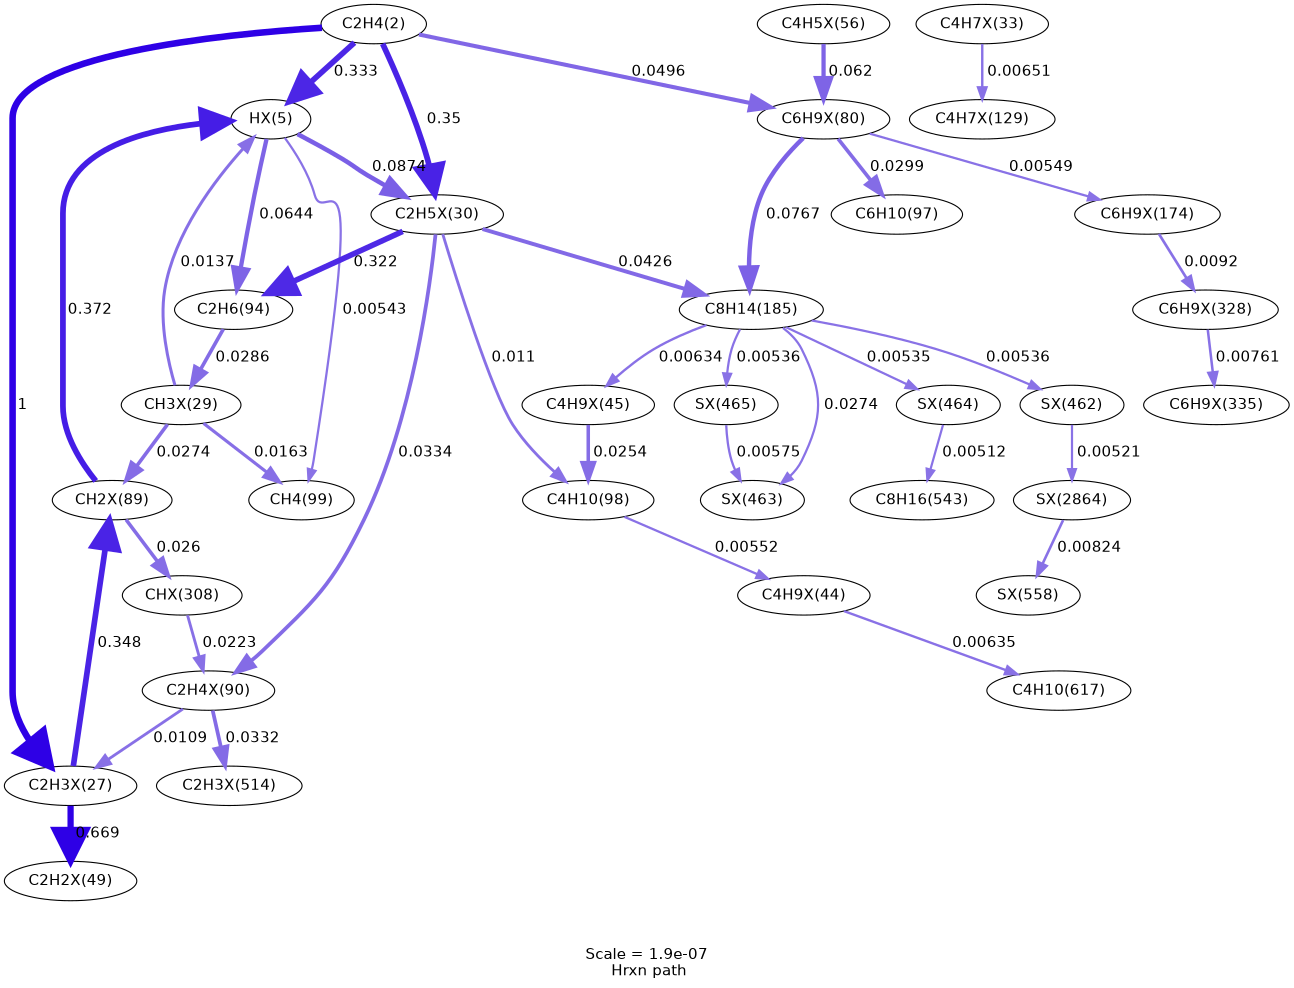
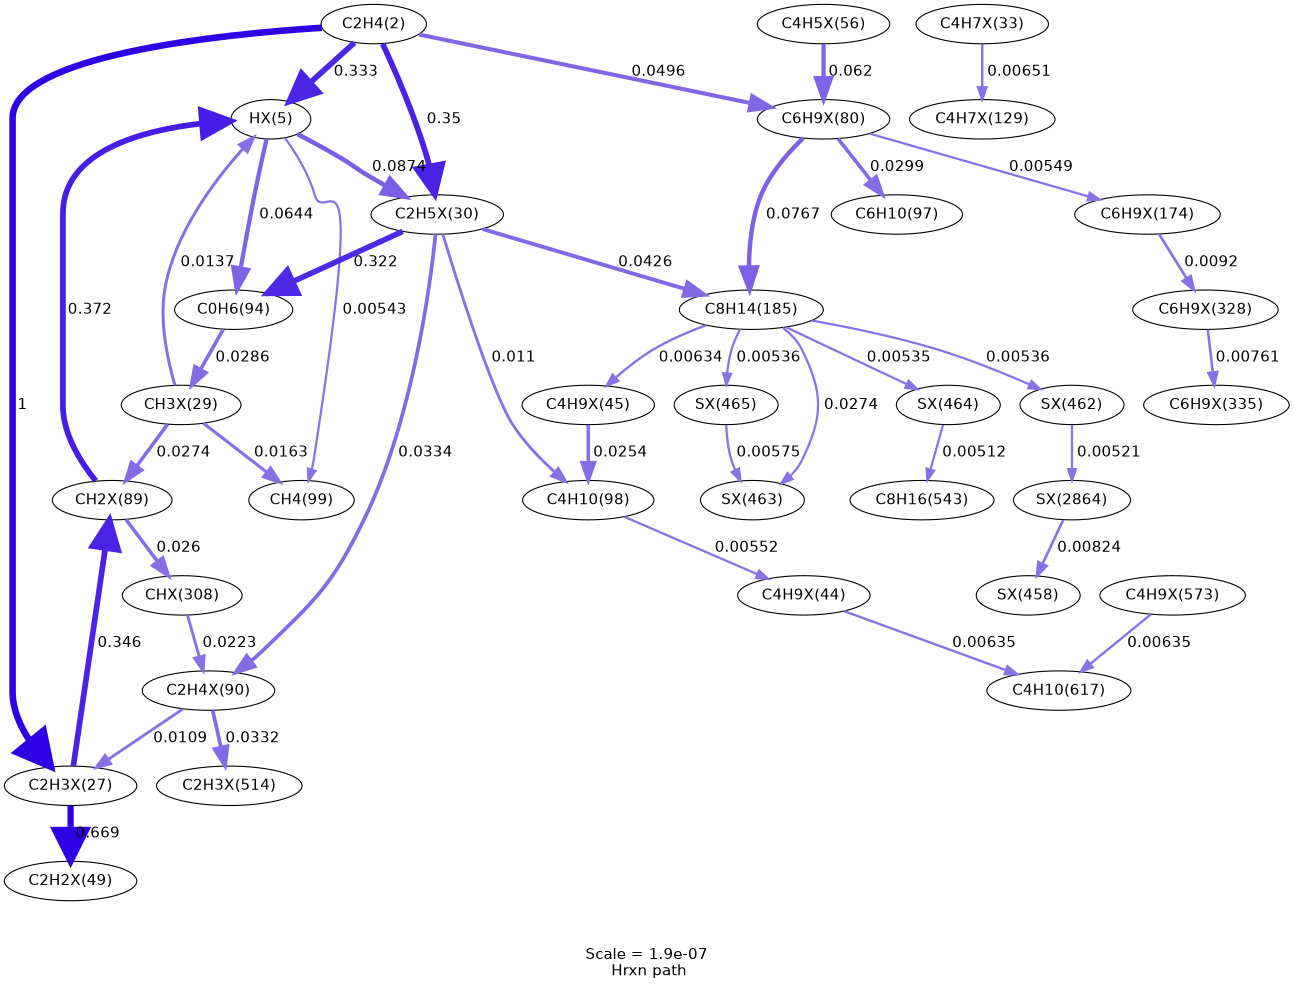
node "C2H6(94)": label "C2H6(94)" -> "C0H6(94)"
node "SX(558)": label "SX(558)" -> "SX(458)"
node "C4H9X(573)": added
edge "C2H3X(27)" -> "CH2X(89)": label " 0.348" -> " 0.346"
